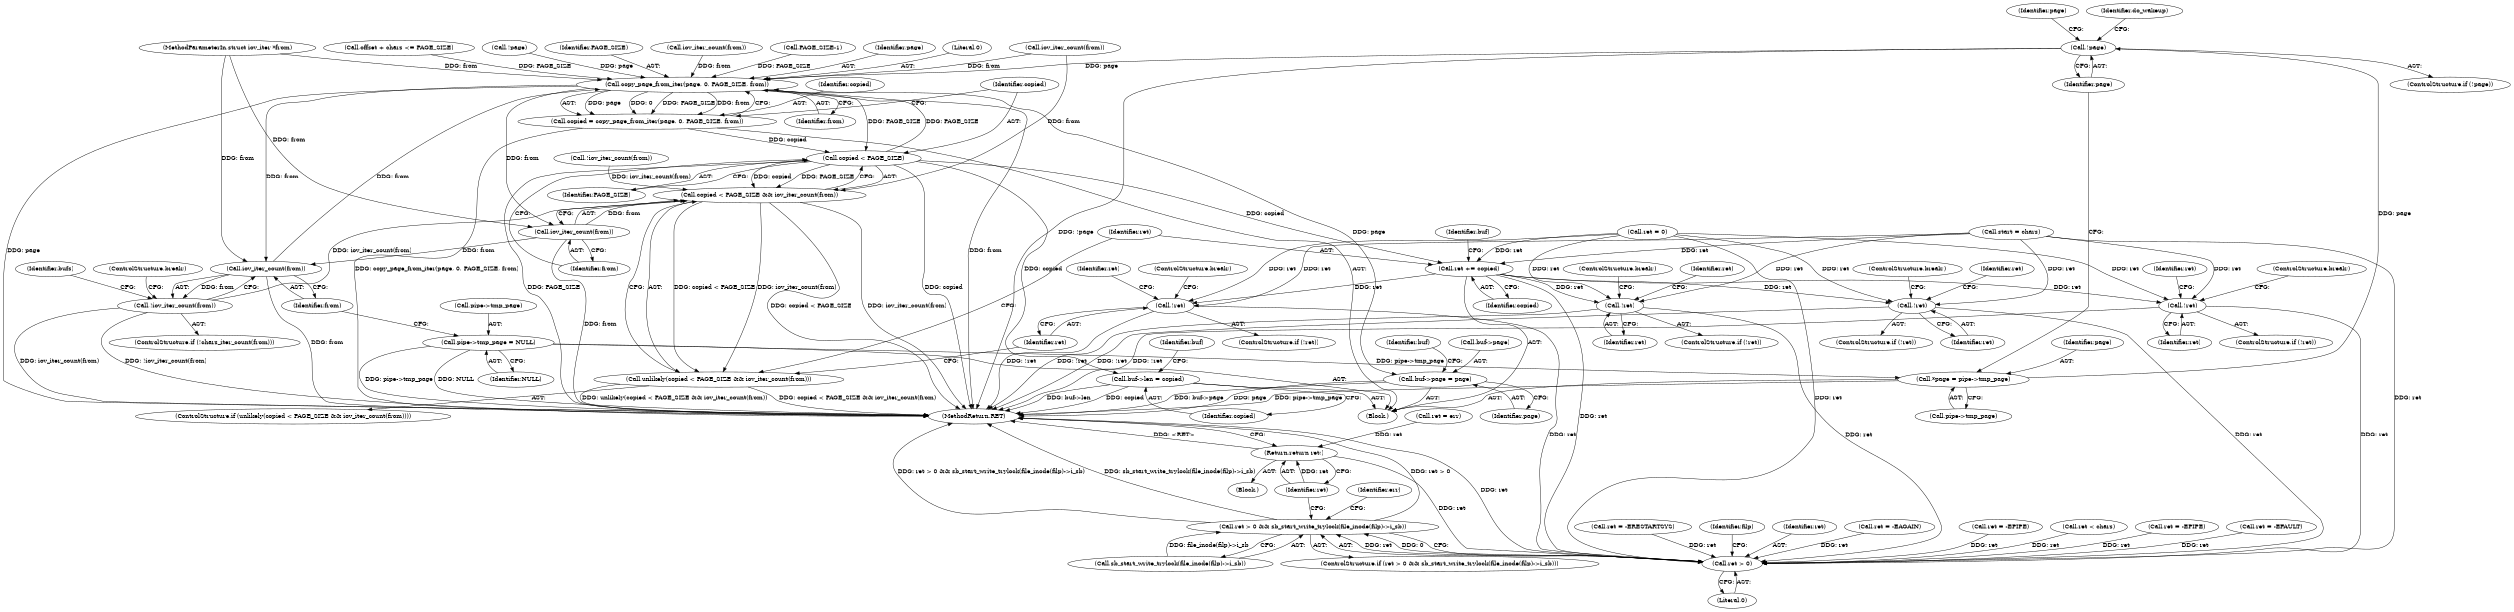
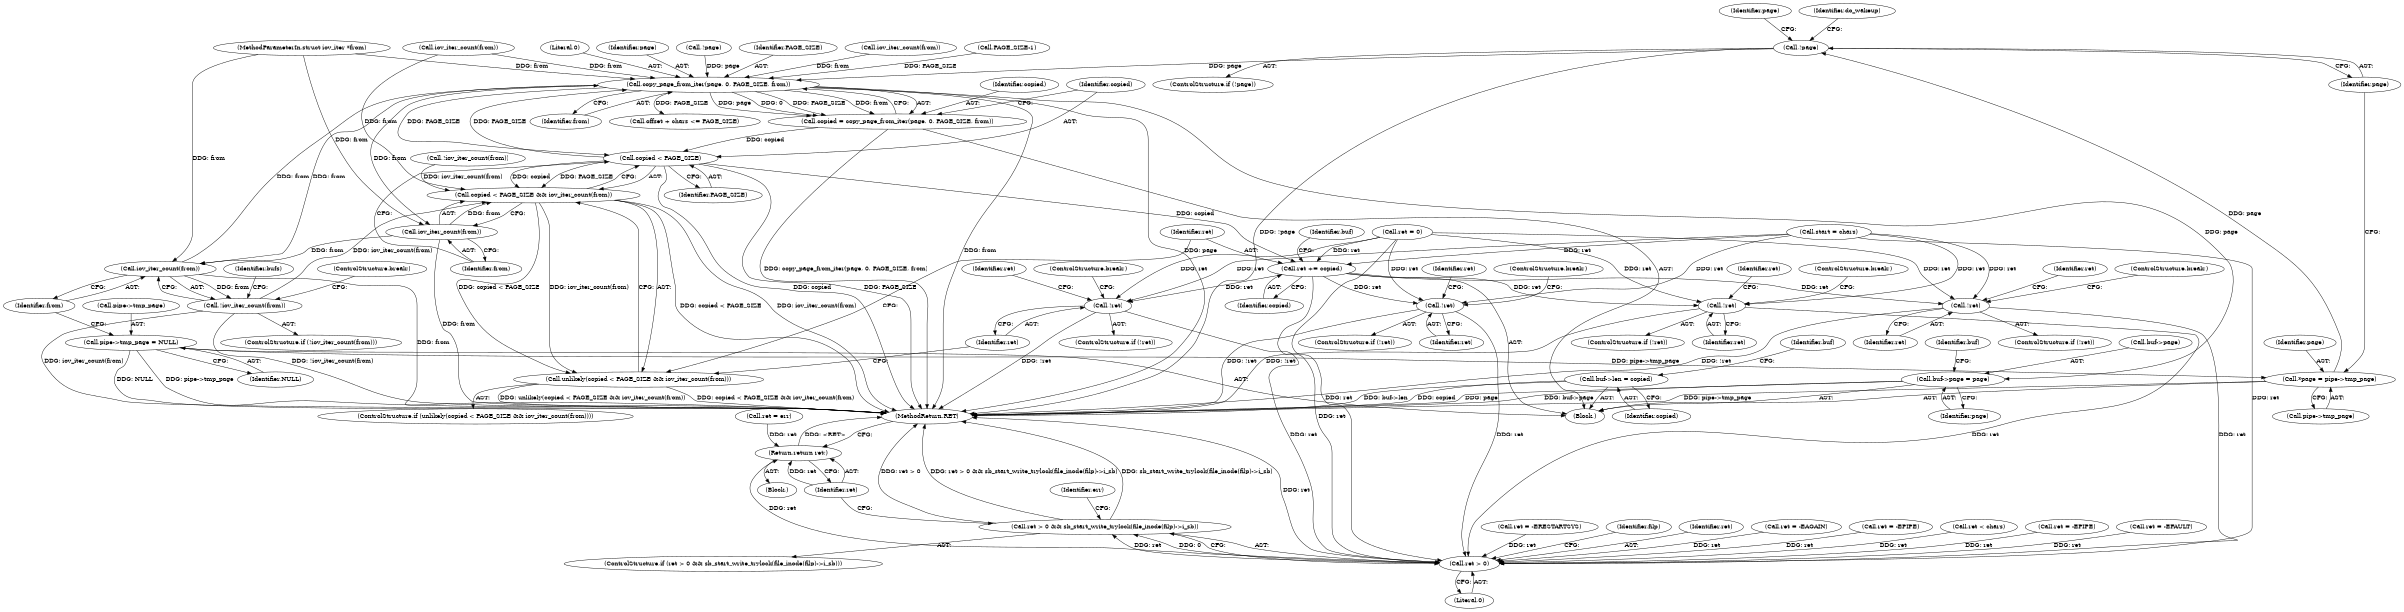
edge "(Call,offset + chars <= PAGE_SIZE)" -> "(Call,copy_page_from_iter(page, 0, PAGE_SIZE, from))": reversed
edge "(Call,copied < PAGE_SIZE)" -> "(Call,buf->len = copied)": removed, label "DDG: copied"
node "(ControlStructure,if (!chars_iter_count(from)))": label "(ControlStructure,if (!chars_iter_count(from)))" -> "(ControlStructure,if (!iov_iter_count(from)))"
edge "(Return,return ret;)" -> "(Call,ret > 0)": reversed
node "(Call,sb_start_write_trylock(file_inode(filp)->i_sb))": removed
